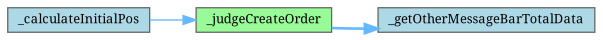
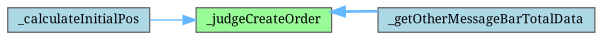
edge "_judgeCreateOrder" -> "_getOtherMessageBarTotalData": reversed
